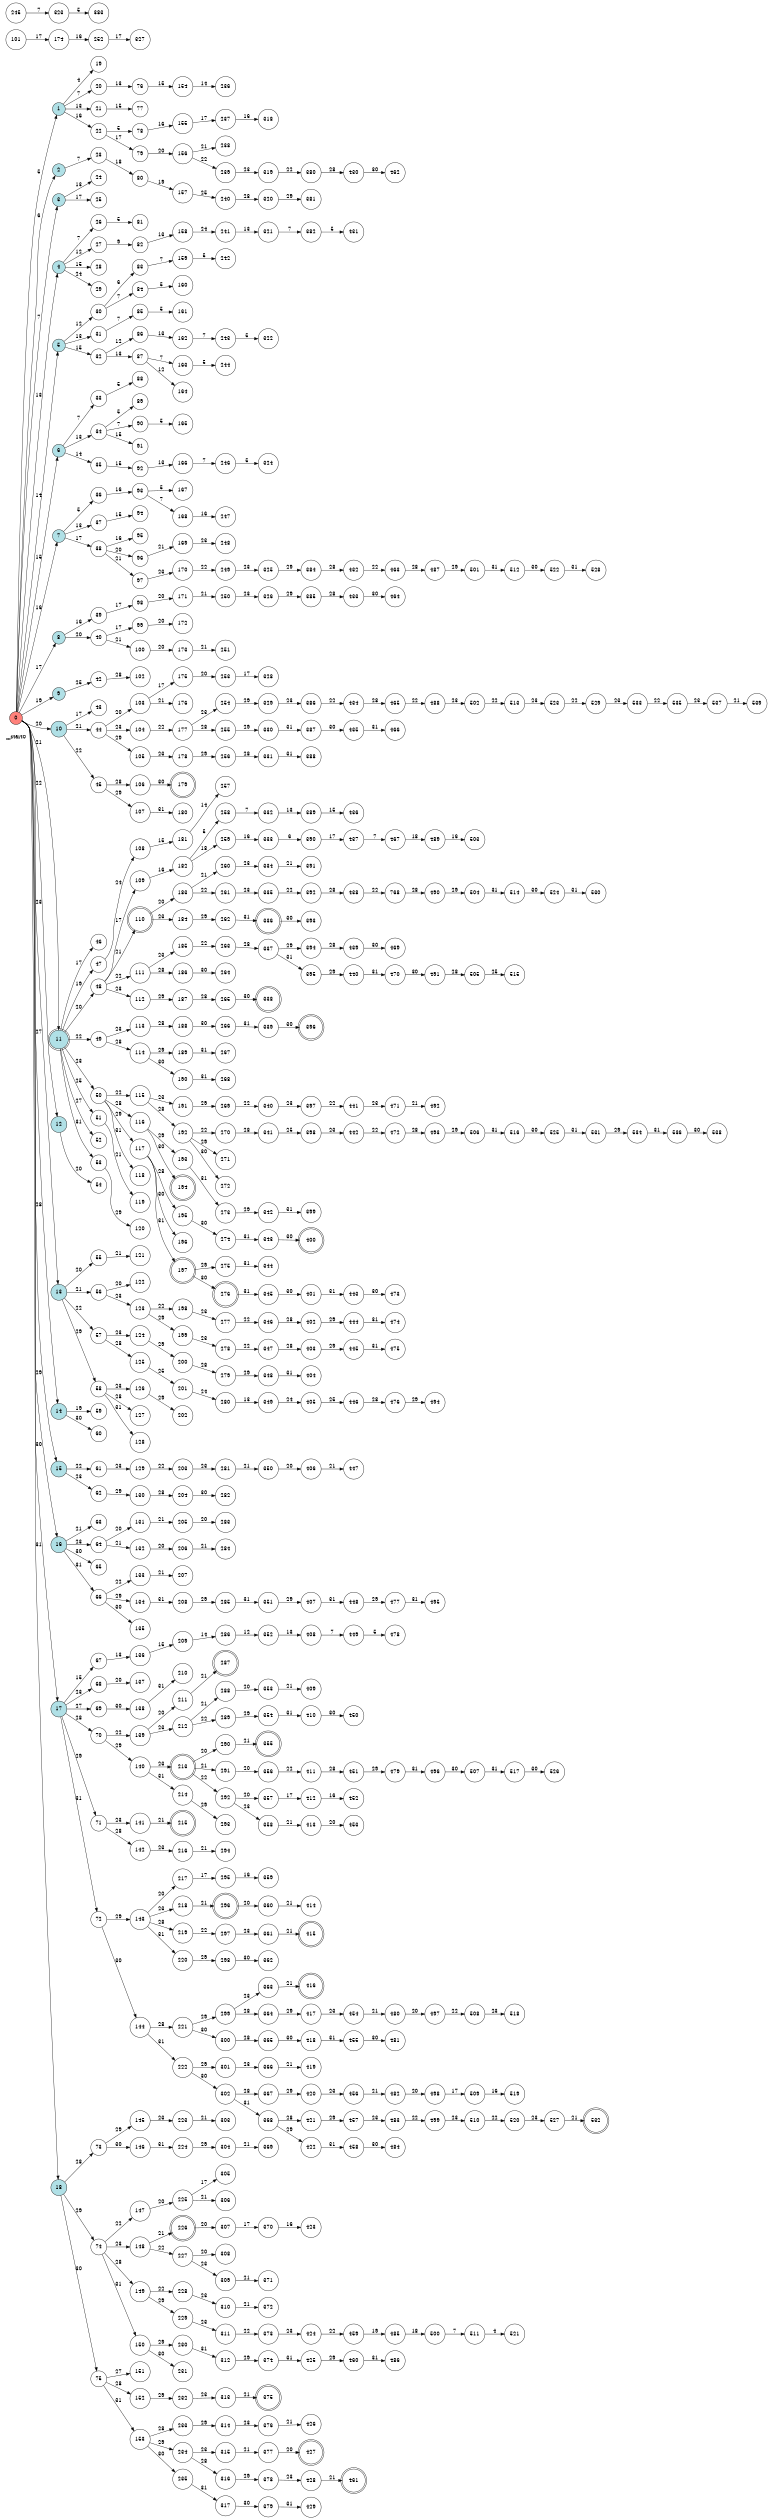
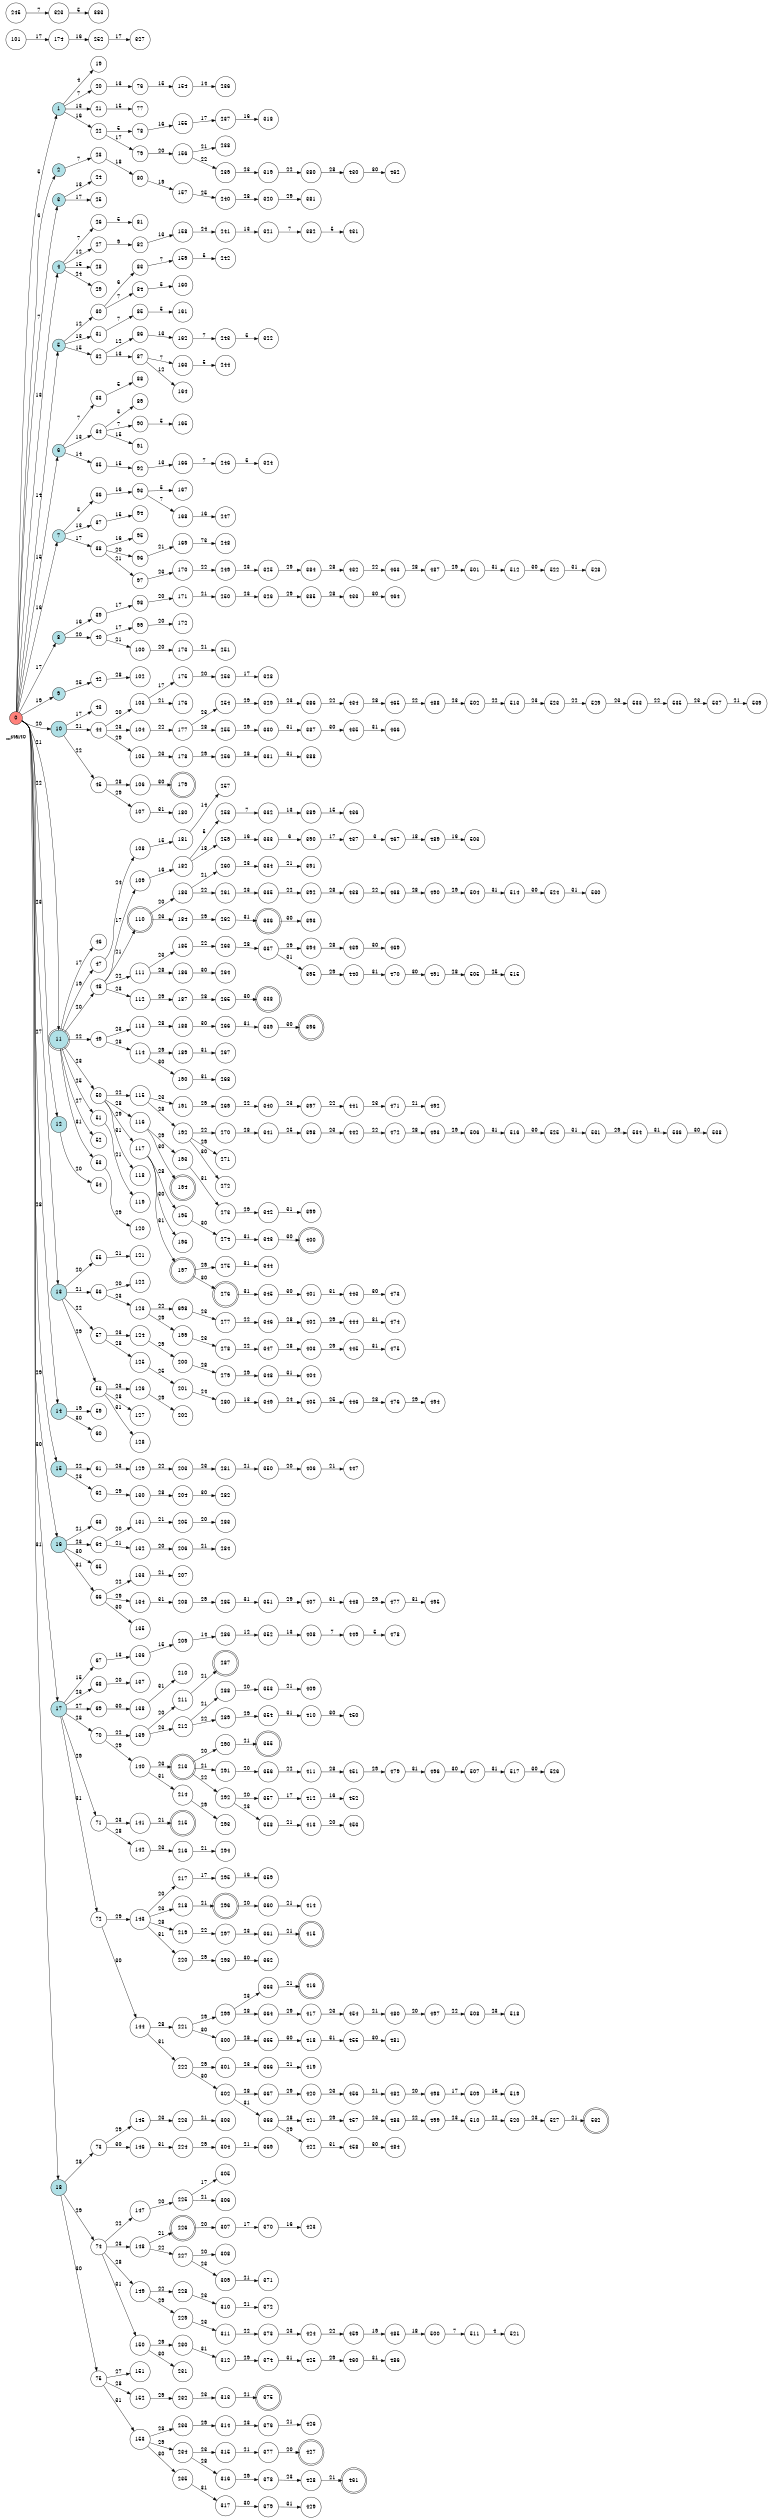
edge "169" -> "248": label "23" -> "73"
edge "437" -> "467": label "7" -> "3"
node "768": label "768" -> "468"
node "198": label "198" -> "698"
